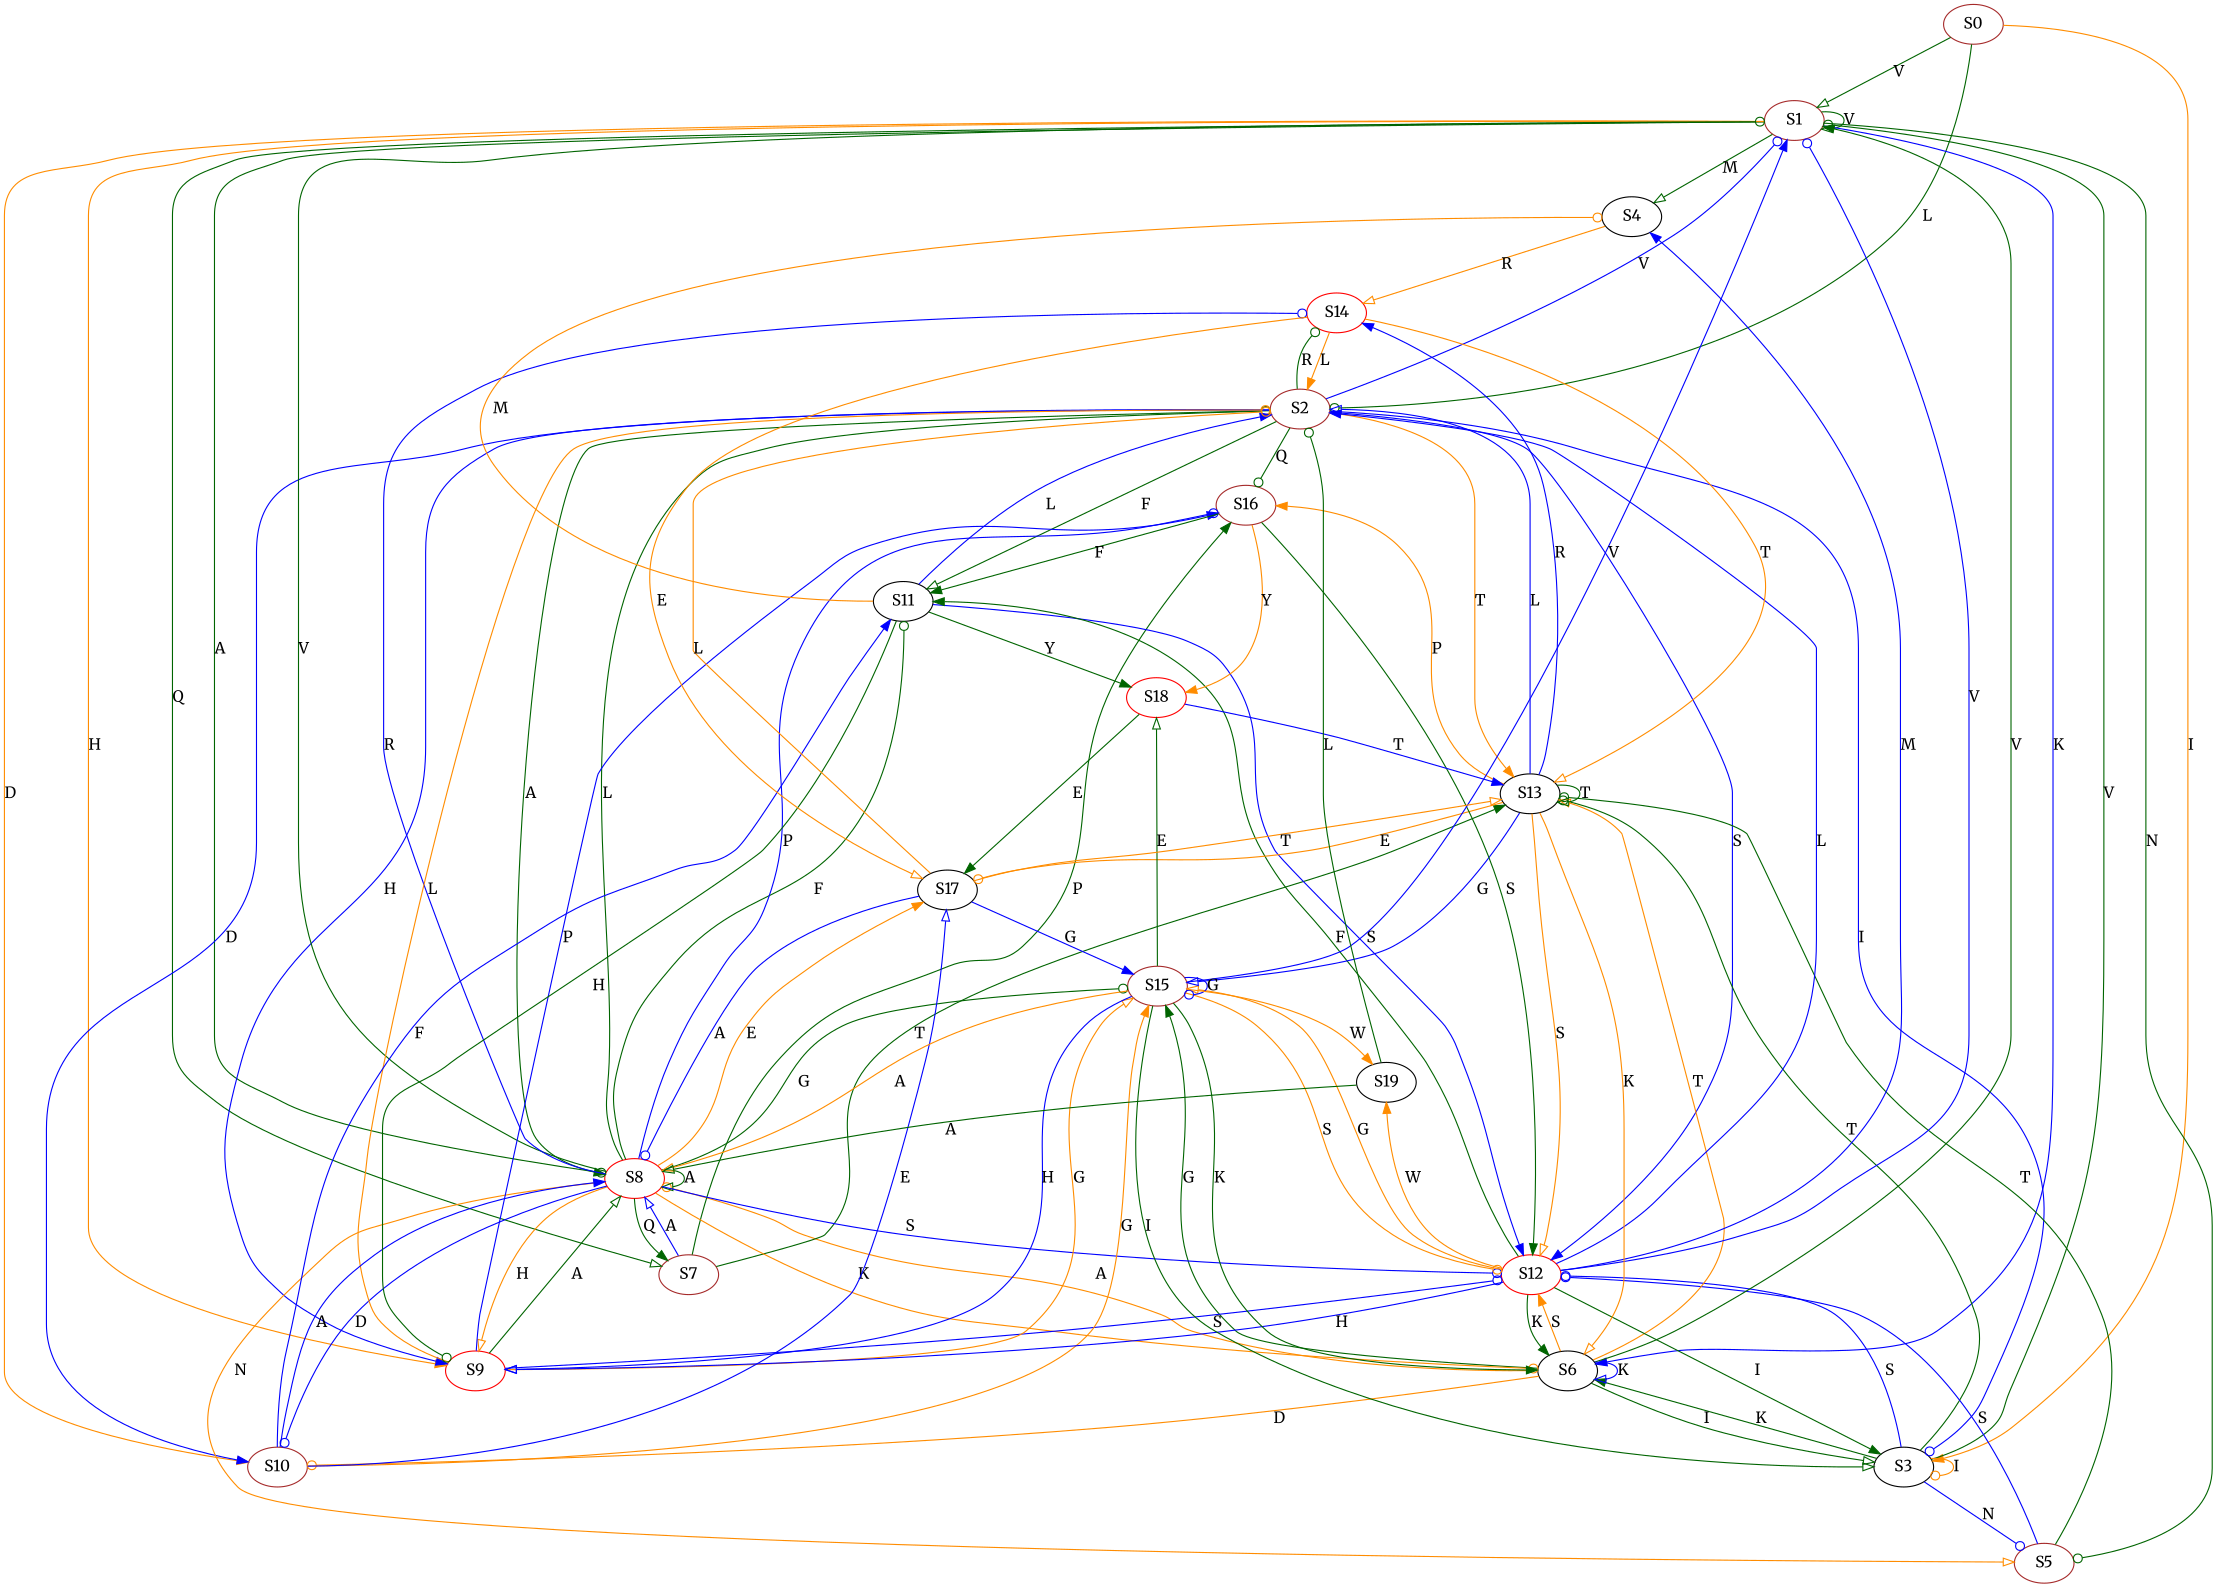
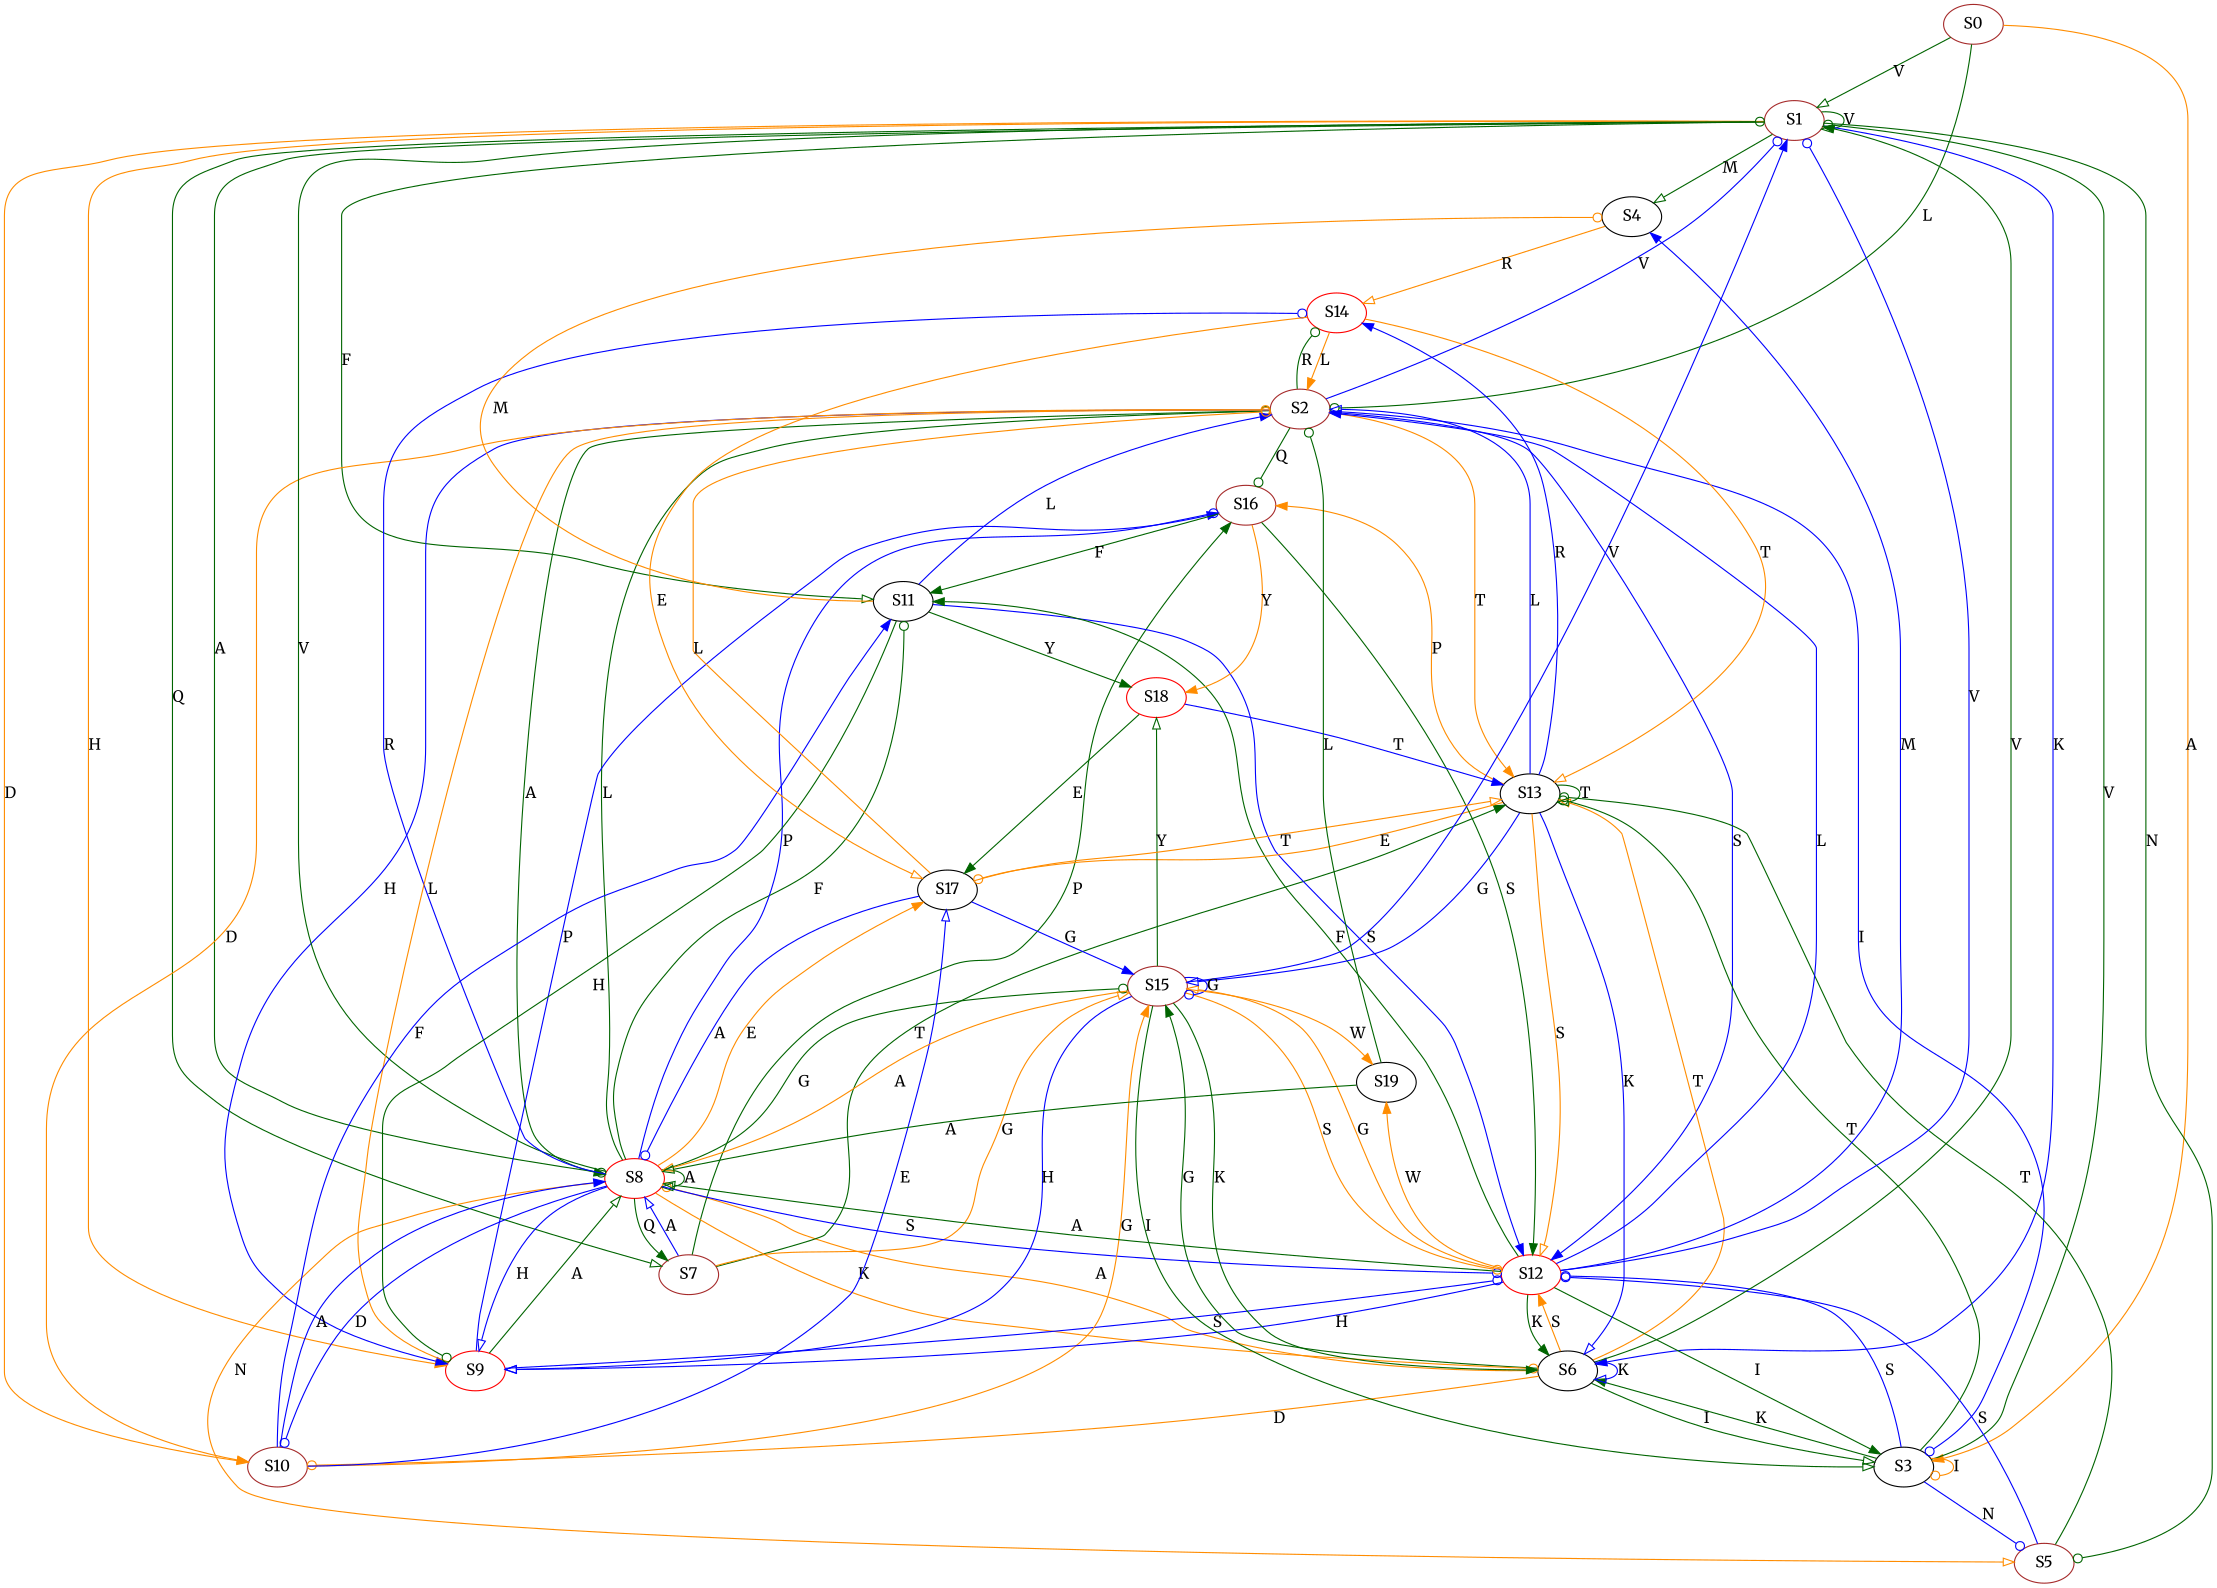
edge "S2" -> "S11": now "S1" -> "S11"
edge "S2" -> "S10": color blue -> darkorange
edge "S0" -> "S3": label "I" -> "A"
edge "S15" -> "S18": label "E" -> "Y"
edge "S13" -> "S6": color darkorange -> blue
edge "S12" -> "S8": added, label "A"
edge "S8" -> "S9": color darkorange -> blue
edge "S9" -> "S15": now "S7" -> "S15"
